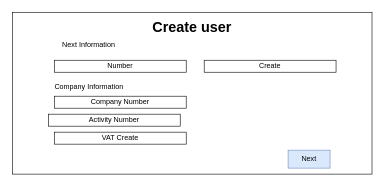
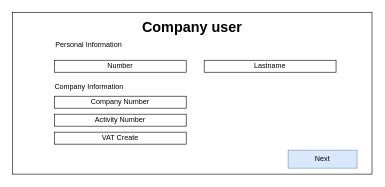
node "Create user": label "Create user" -> "Company user"
node "Next Information": label "Next Information" -> "Personal Information"
node "Create": label "Create" -> "Lastname"
node "Activity Number": moved (114, 120) -> (120, 120)
node "Next": size 42x18 -> 69x18
